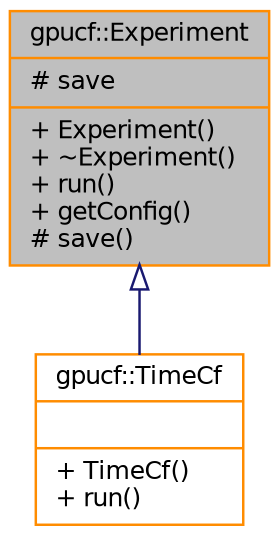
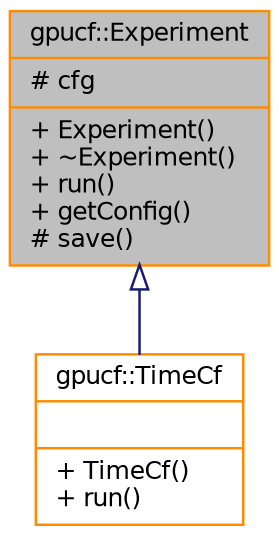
node "gpucf::Experiment": text "# save" -> "# cfg"
